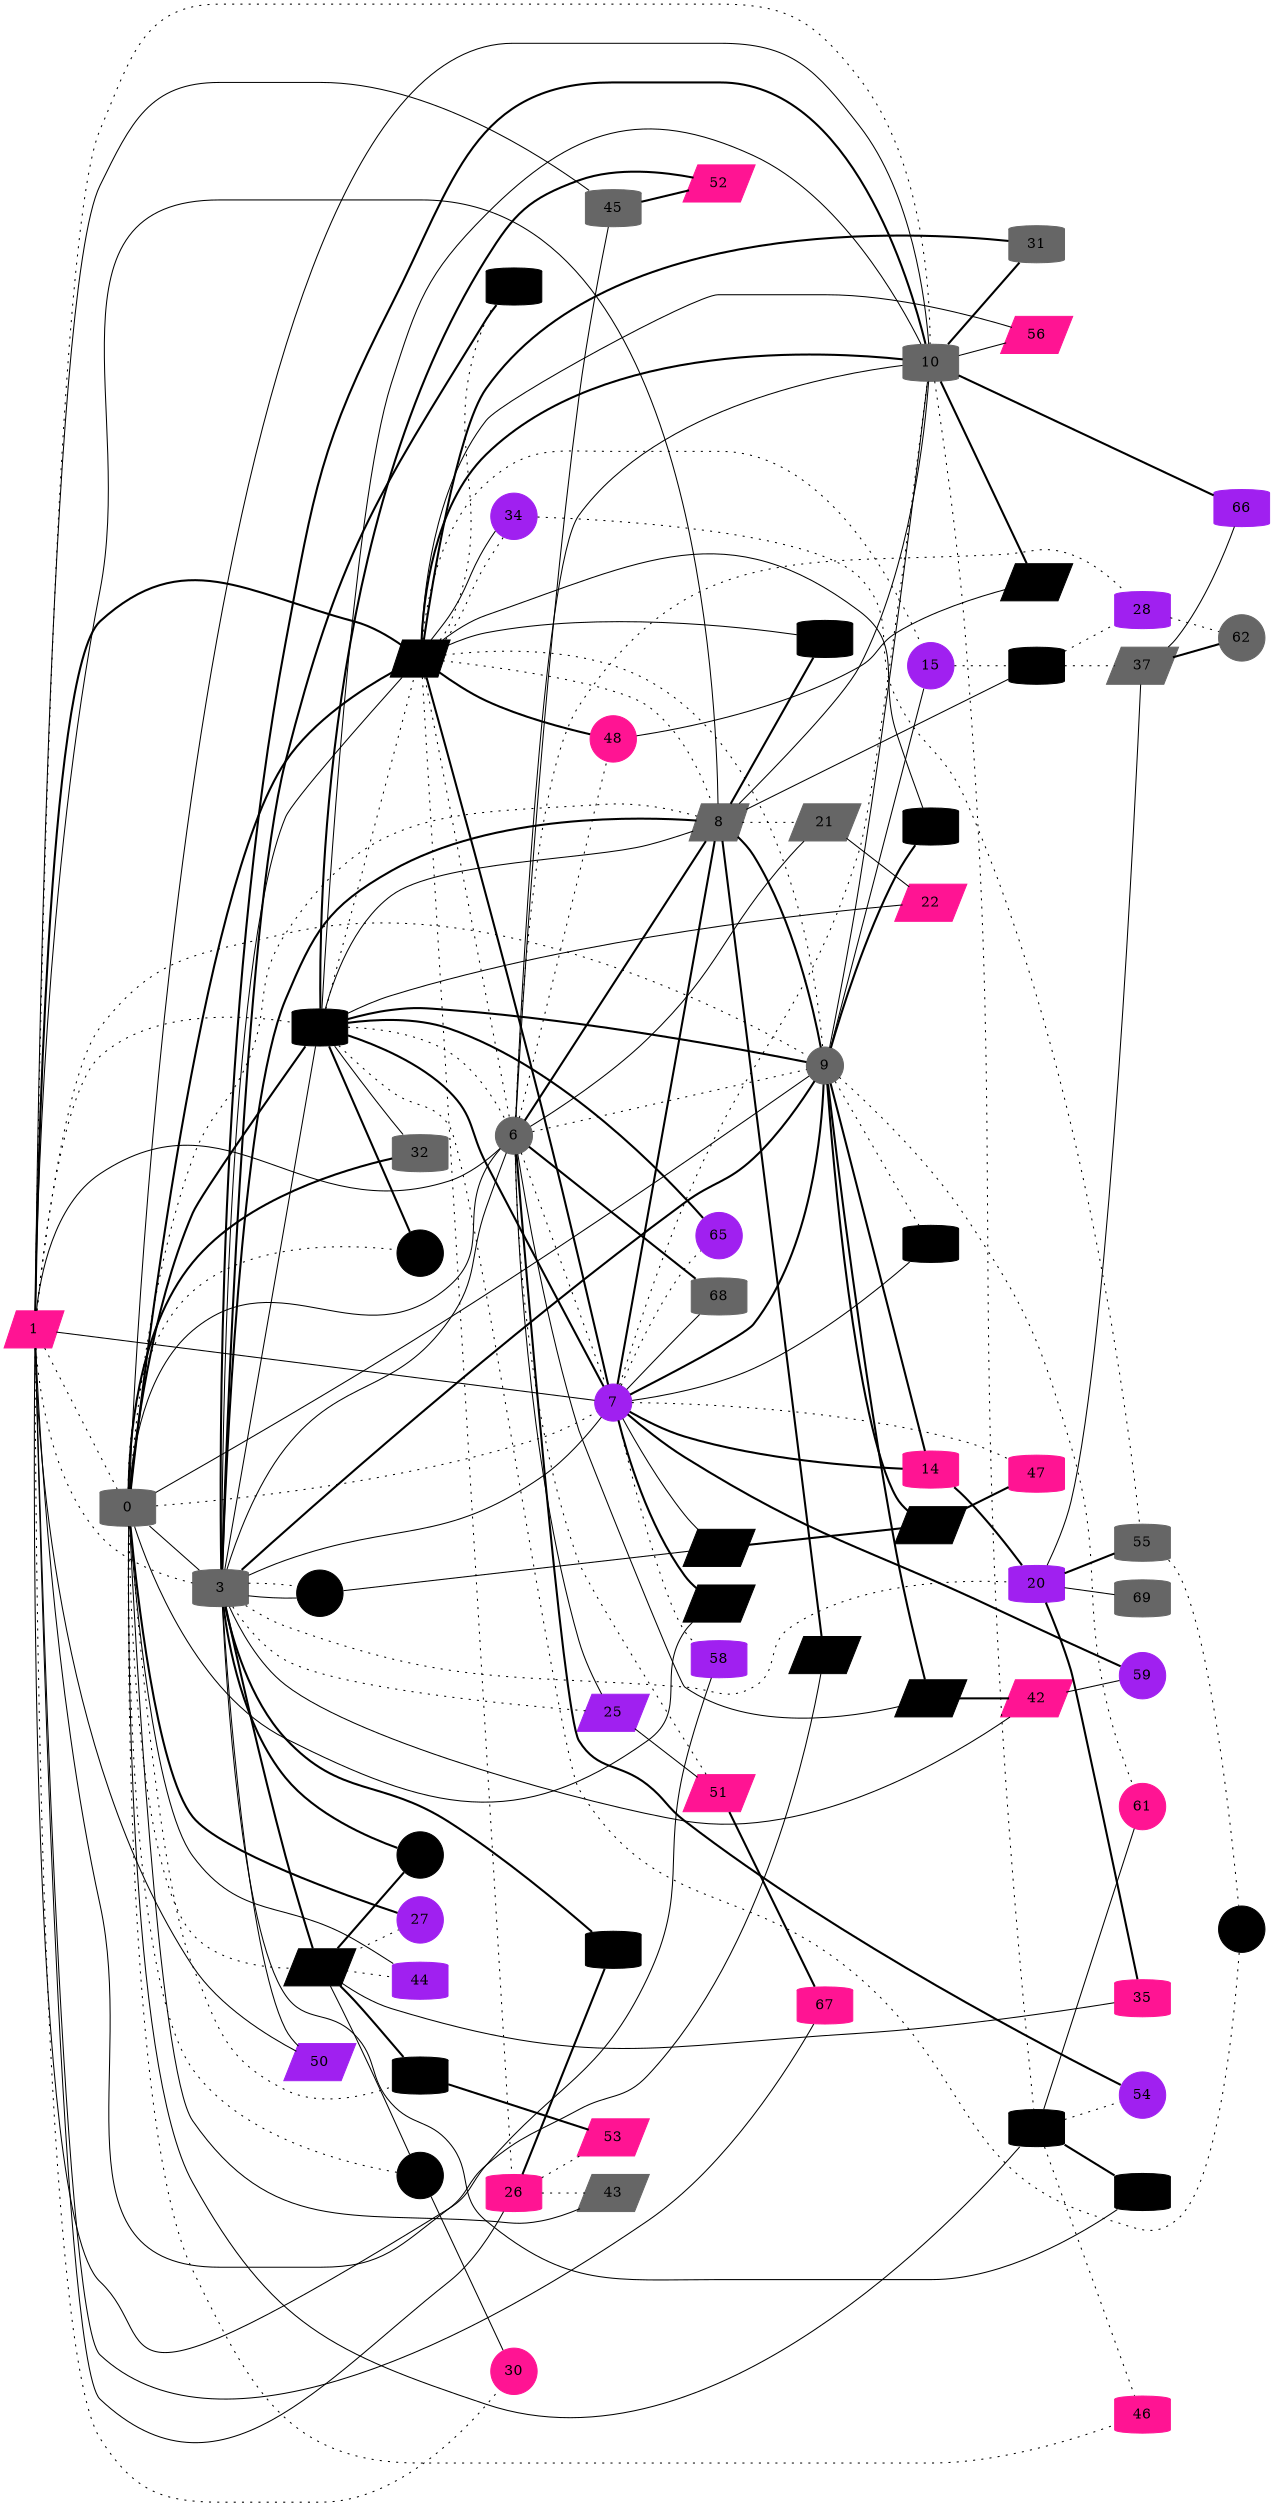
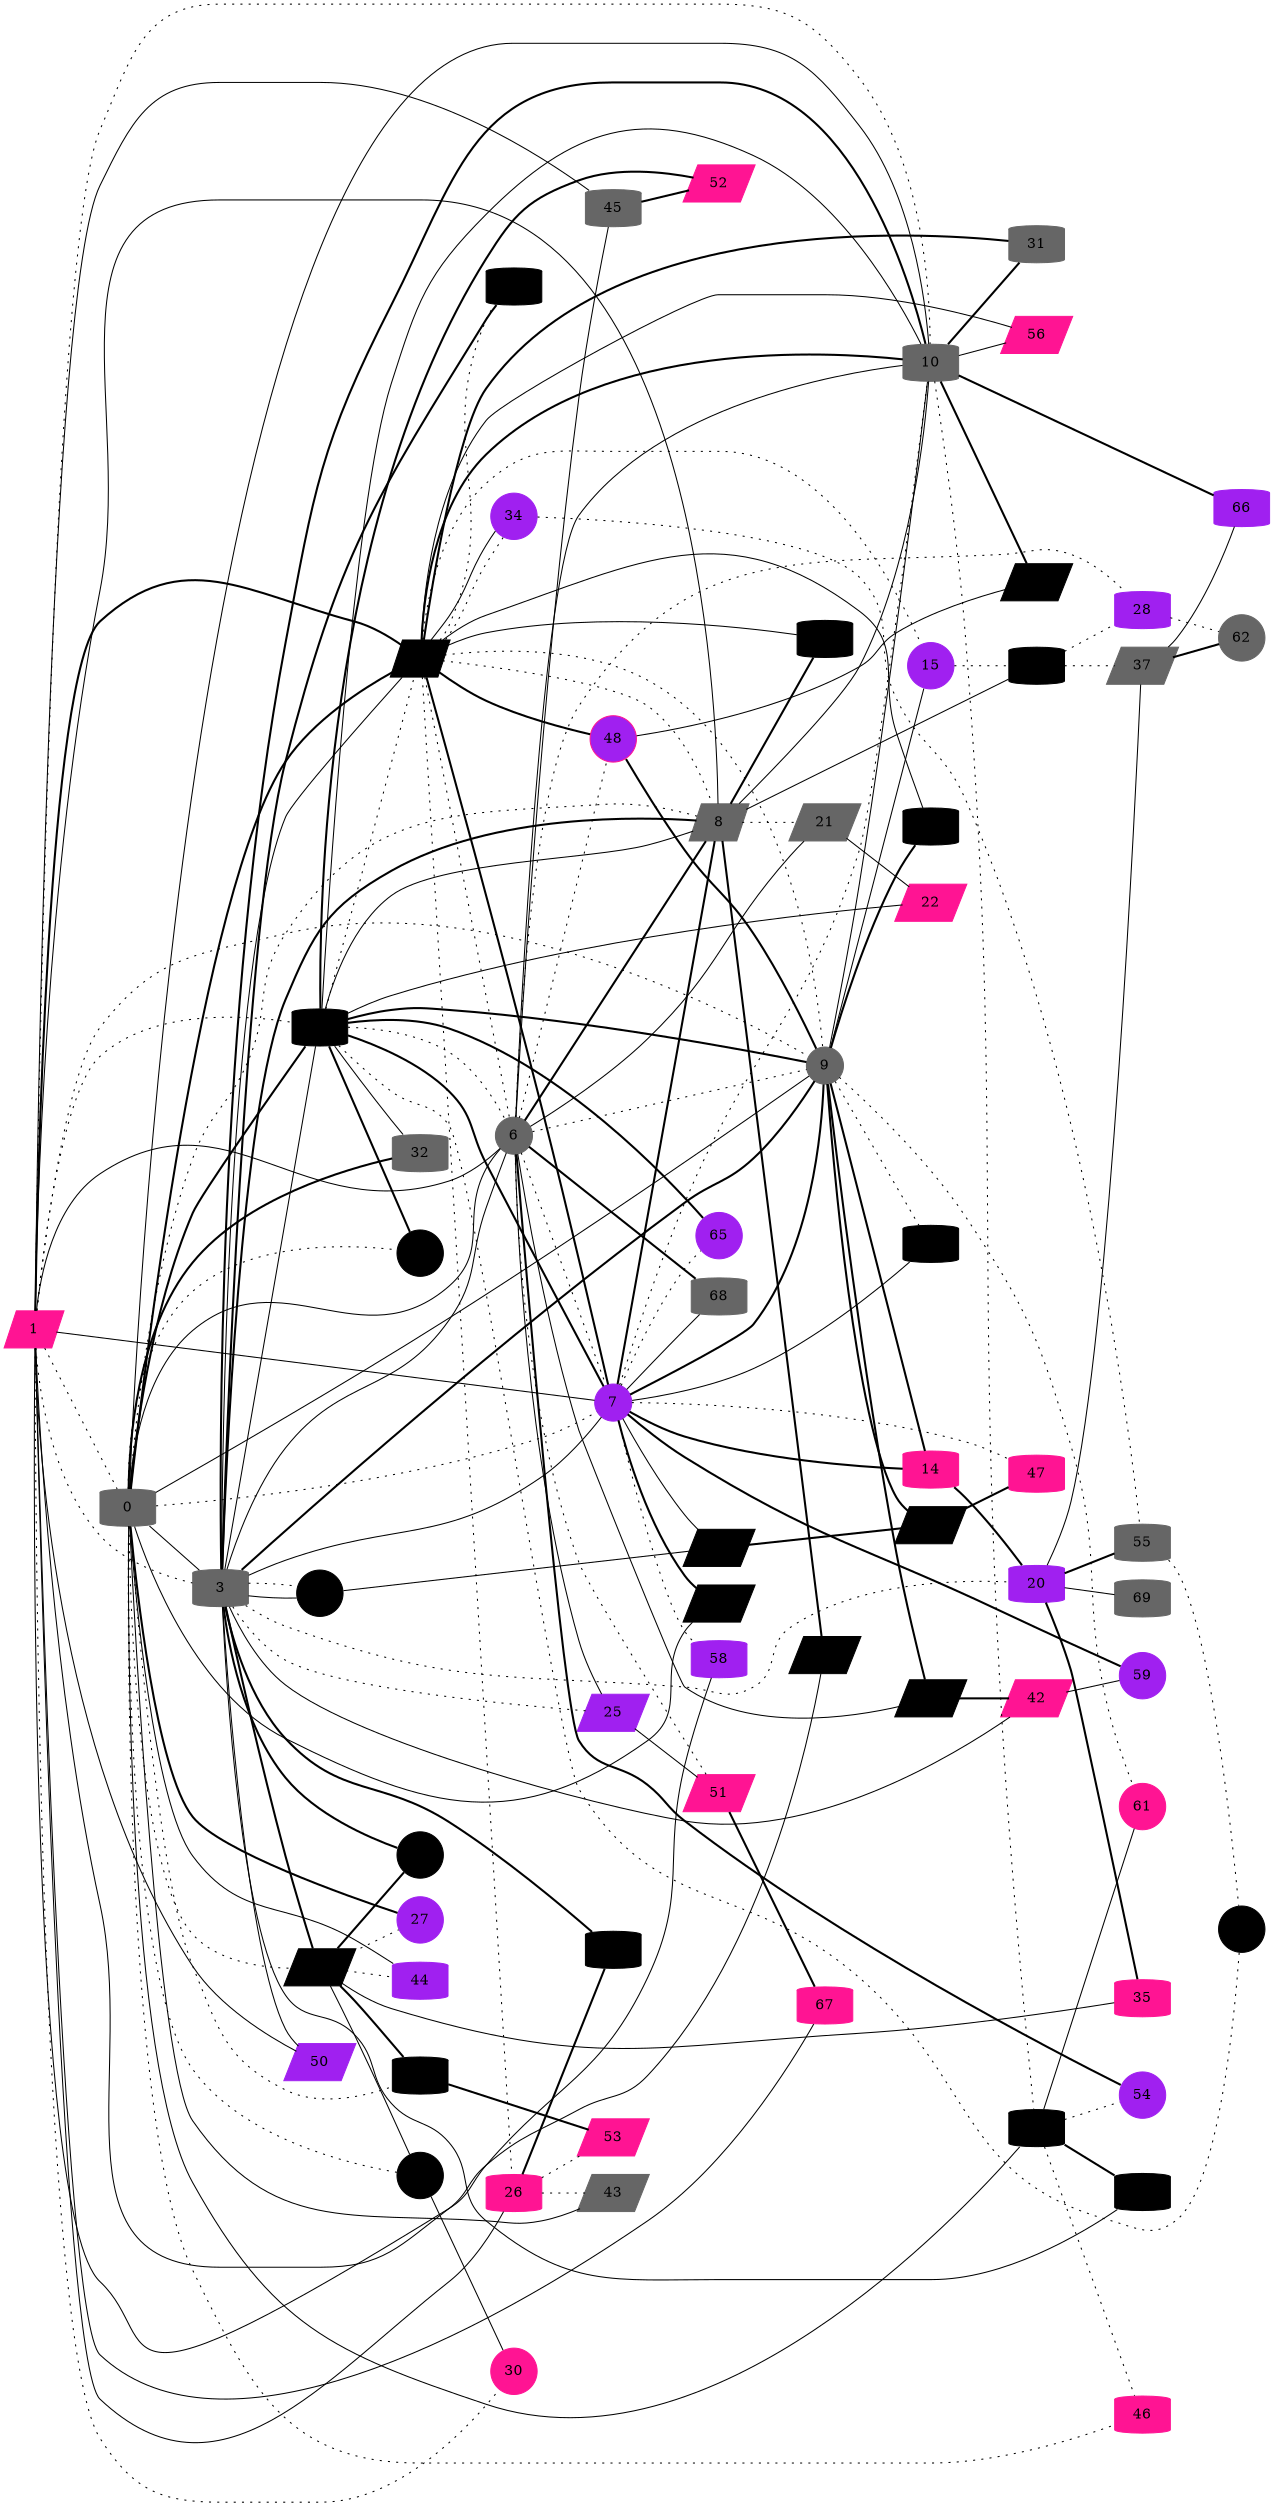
node "48": fillcolor deeppink -> purple
edge "8" -- "9": now "48" -- "9"
